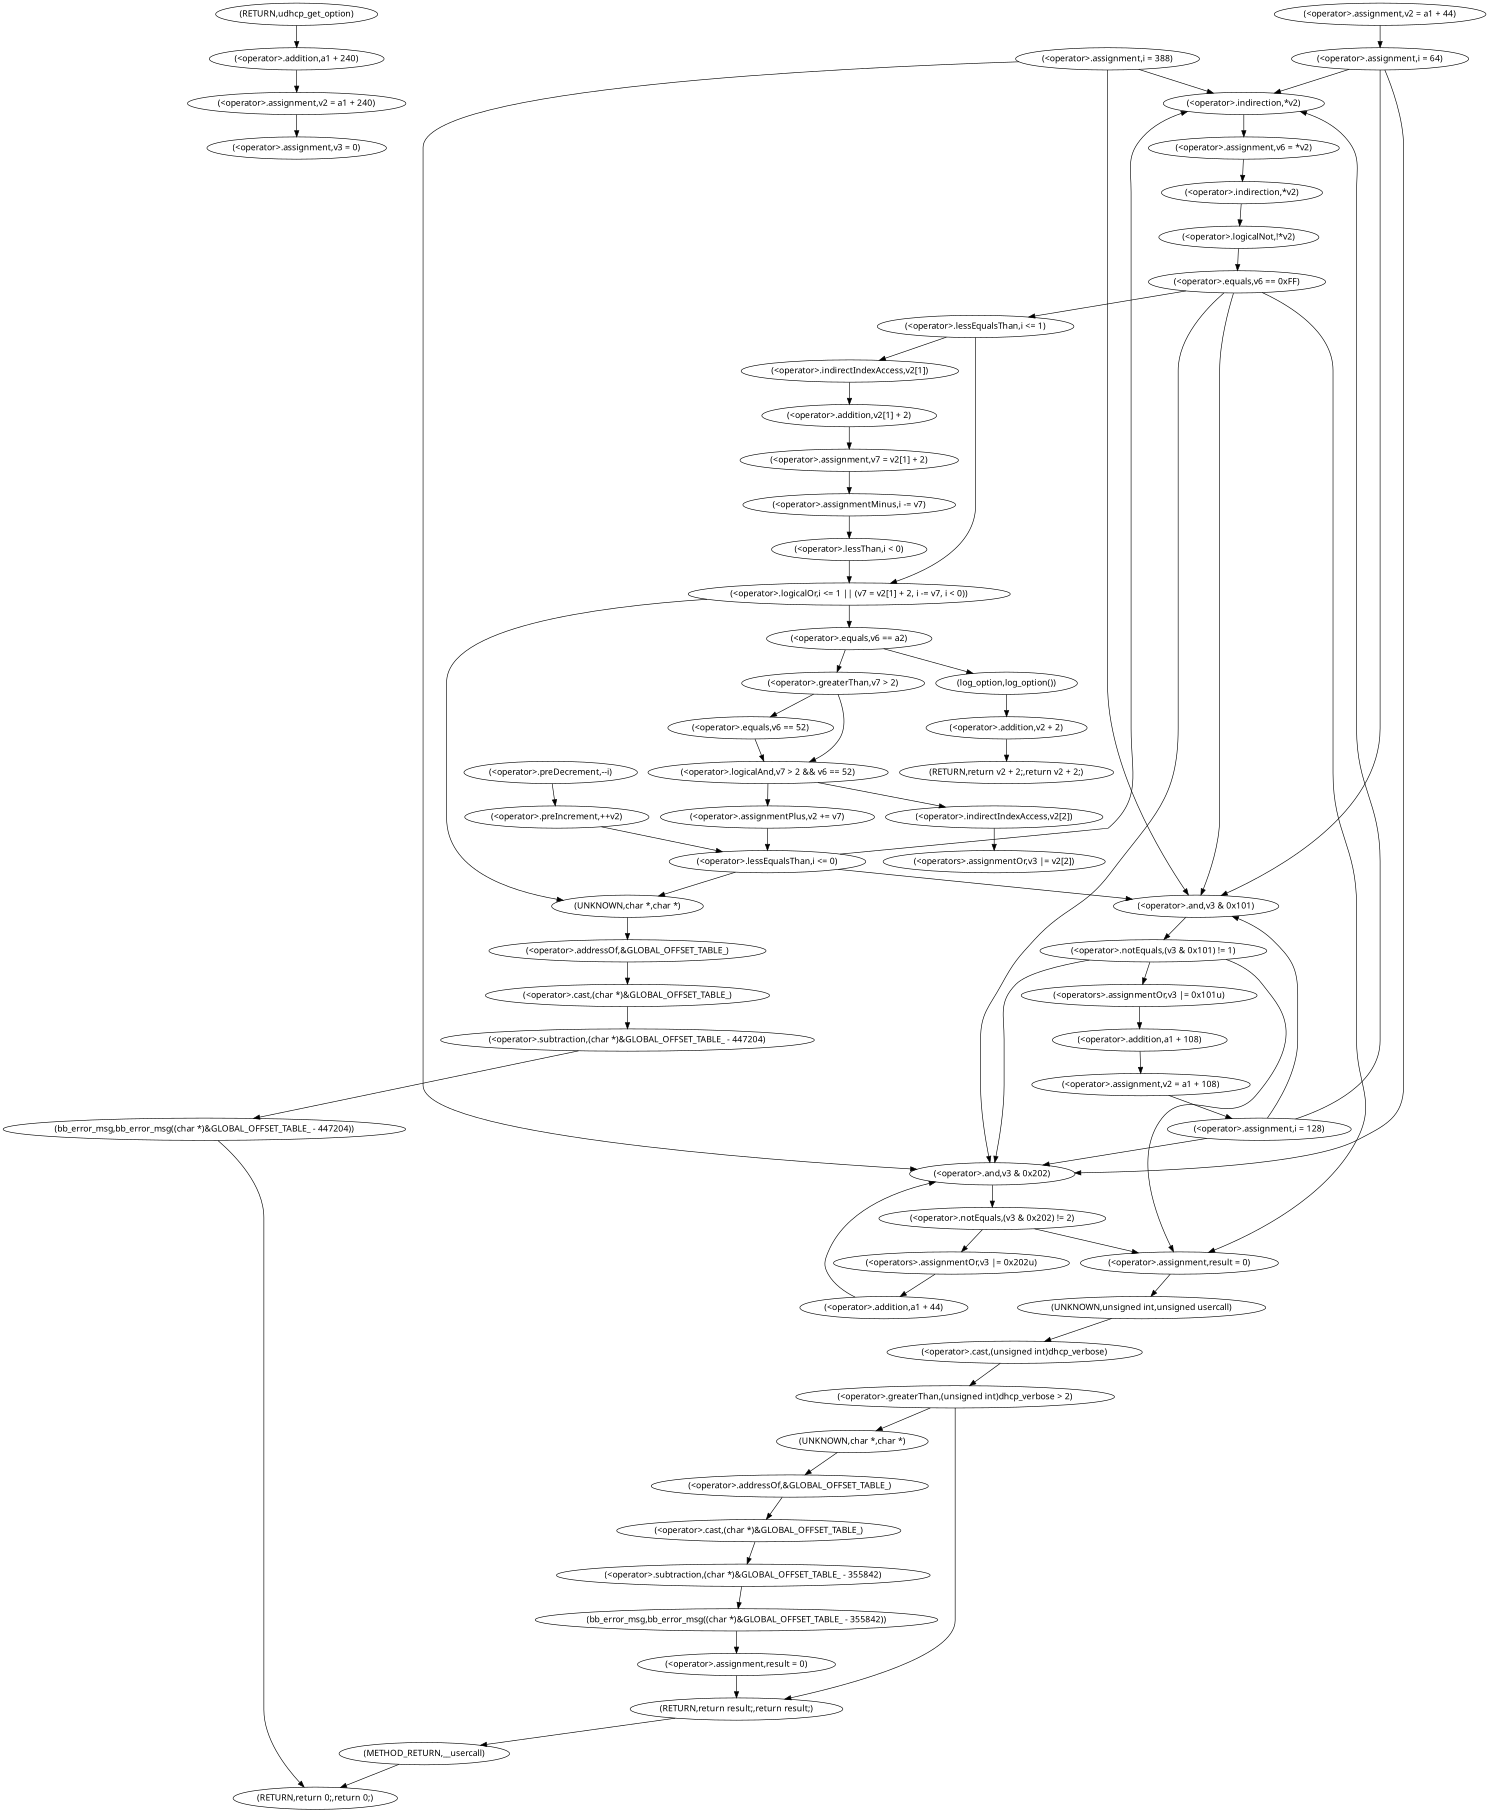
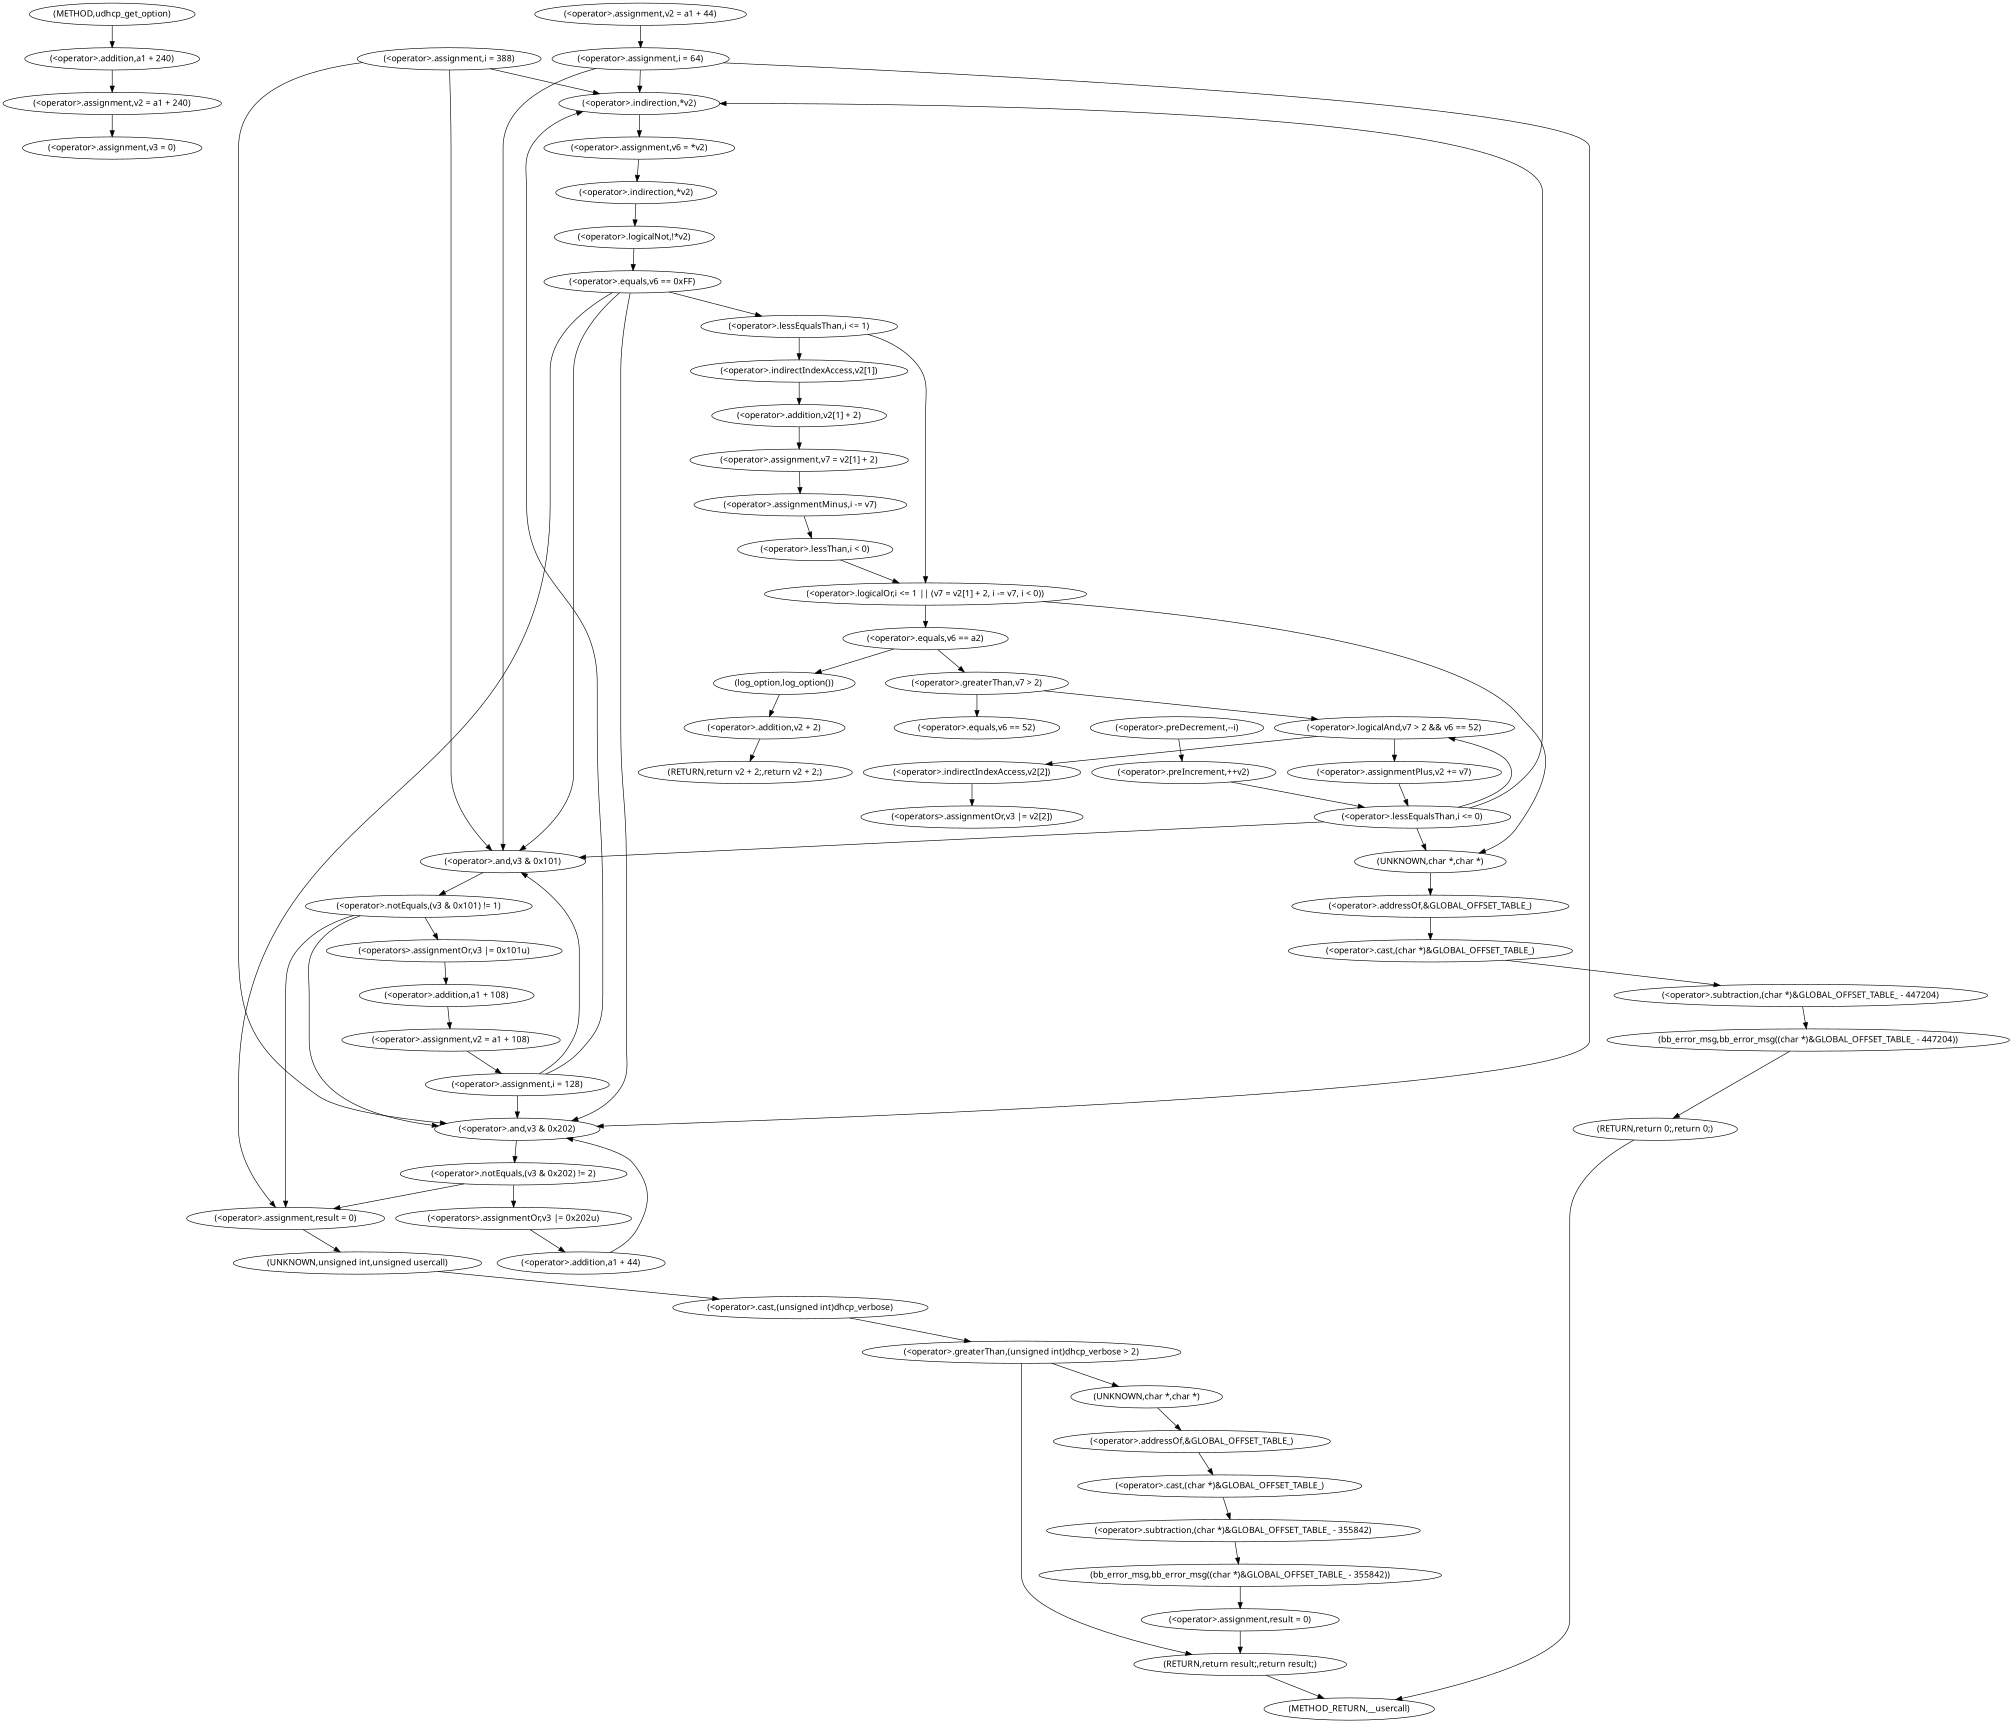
node "(RETURN,udhcp_get_option)": label "(RETURN,udhcp_get_option)" -> "(METHOD,udhcp_get_option)"
edge "(<operator>.equals,v6 == 52)" -> "(<operator>.logicalAnd,v7 > 2 && v6 == 52)": now "(<operator>.lessEqualsThan,i <= 0)" -> "(<operator>.logicalAnd,v7 > 2 && v6 == 52)"
edge "(METHOD_RETURN,__usercall)" -> "(RETURN,return 0;,return 0;)": reversed
